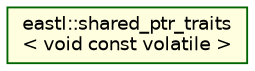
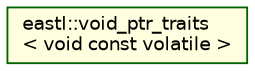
node "eastl::shared_ptr_traits < void const volatile >": label "eastl::shared_ptr_traits < void const volatile >" -> "eastl::void_ptr_traits < void const volatile >"
